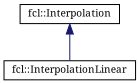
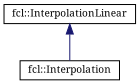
edge "fcl::InterpolationLinear" -> "fcl::Interpolation": reversed
